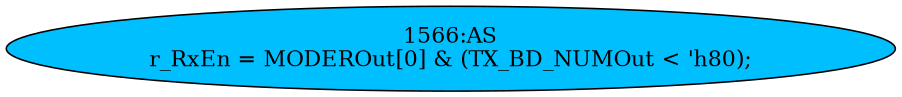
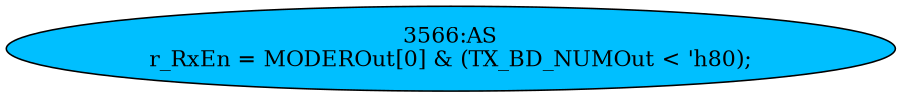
node "1566:AS r_RxEn = MODEROut[0] & (TX_BD_NUMOut < 'h80);": label "1566:AS r_RxEn = MODEROut[0] & (TX_BD_NUMOut < 'h80);" -> "3566:AS r_RxEn = MODEROut[0] & (TX_BD_NUMOut < 'h80);"
